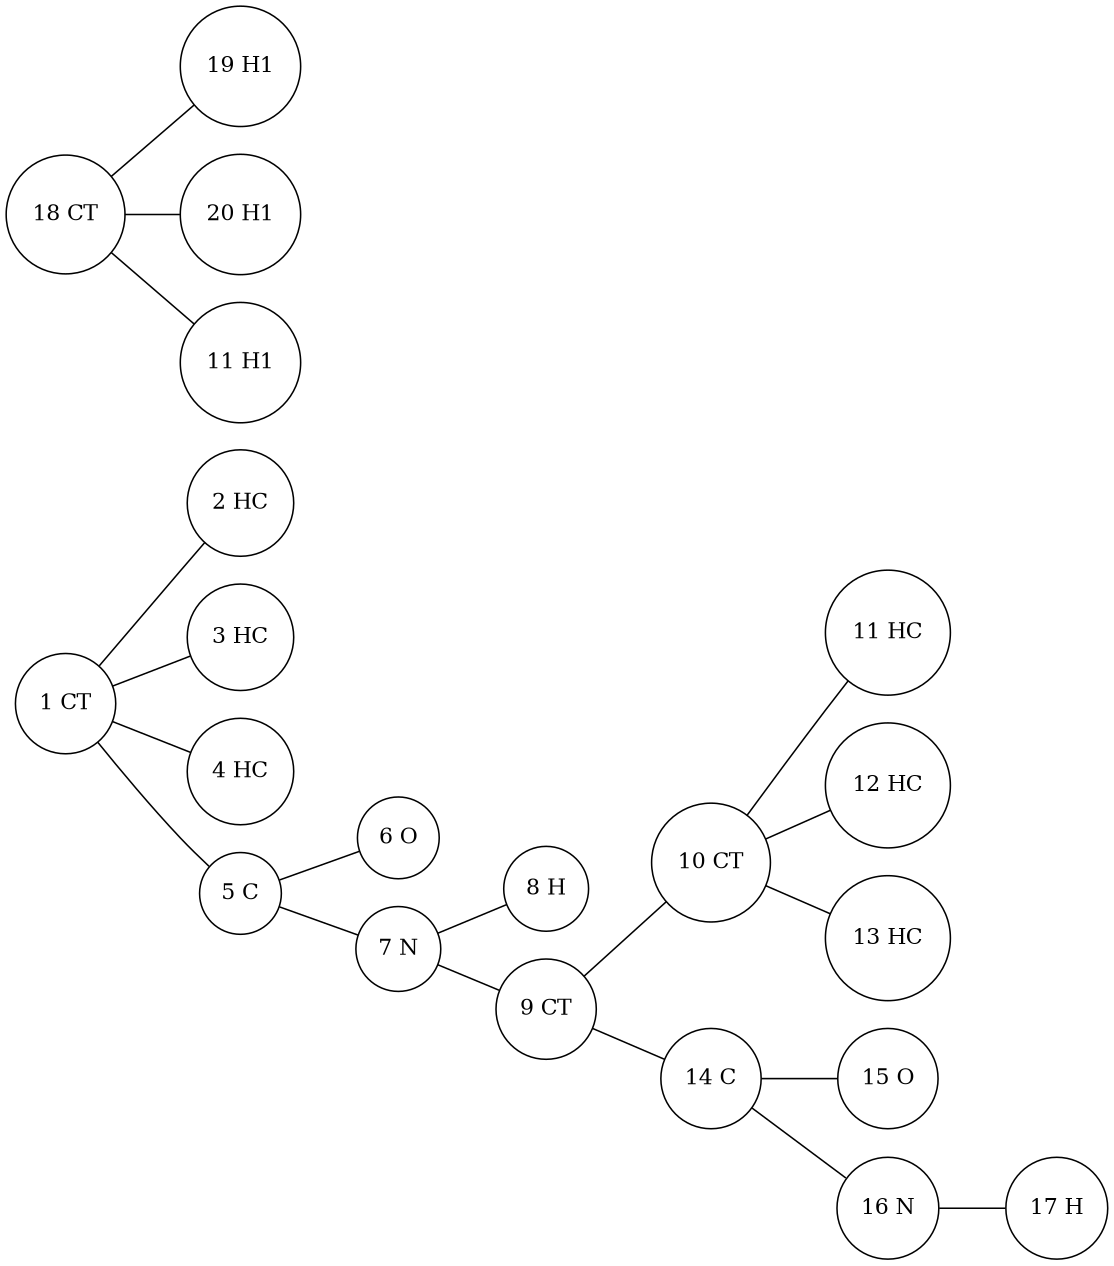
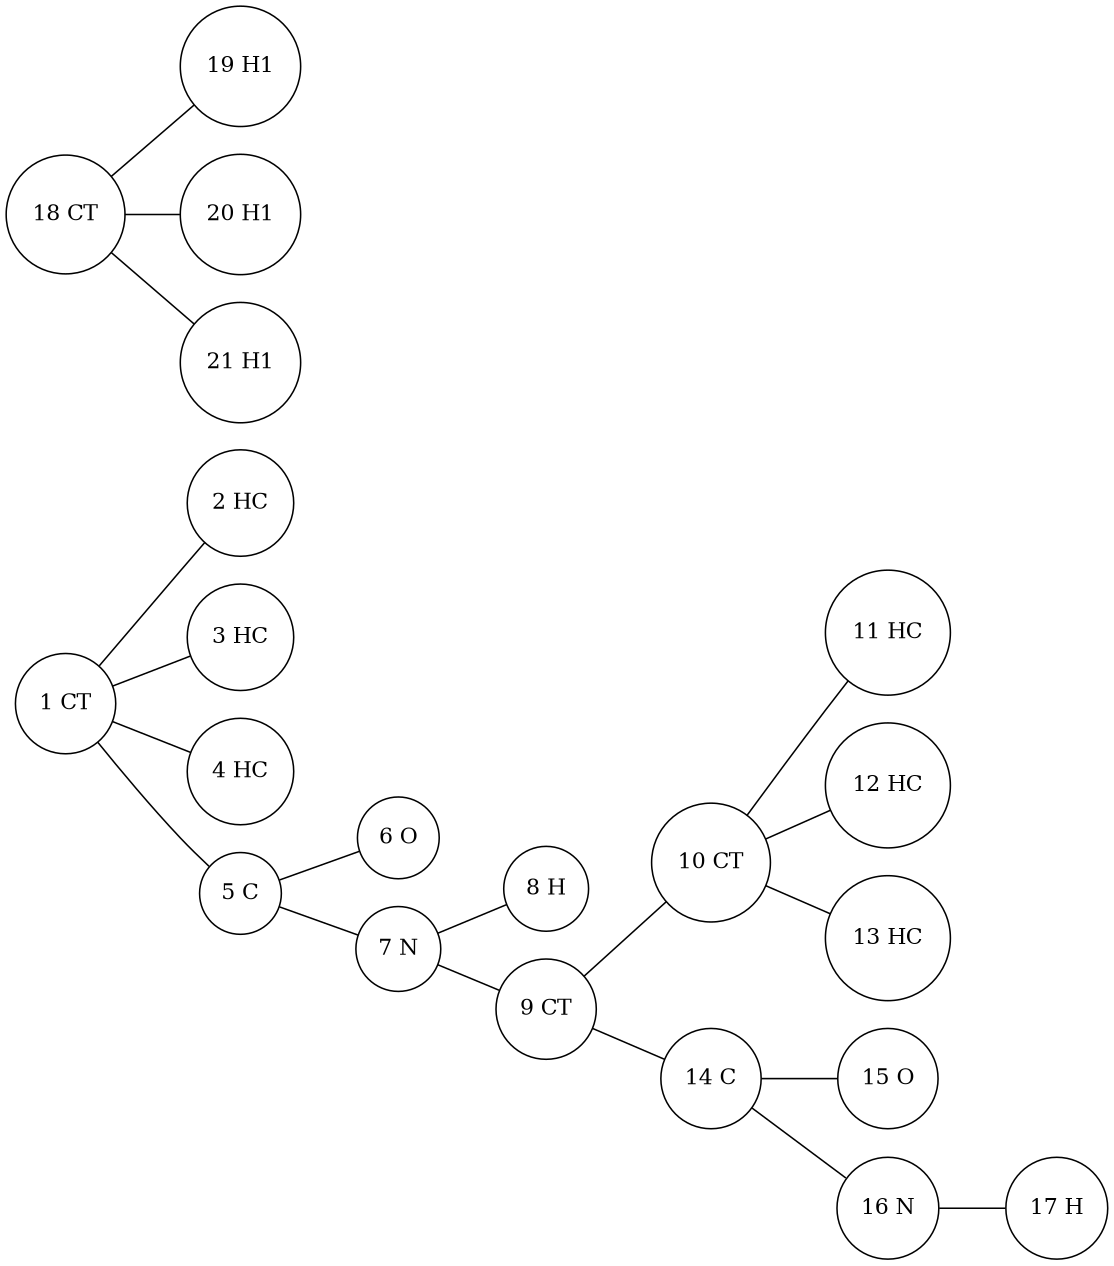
node "11 H1": label "11 H1" -> "21 H1"
